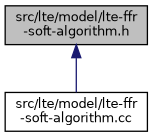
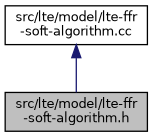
edge "src/lte/model/lte-ffr -soft-algorithm.cc" -> "src/lte/model/lte-ffr -soft-algorithm.h": reversed
